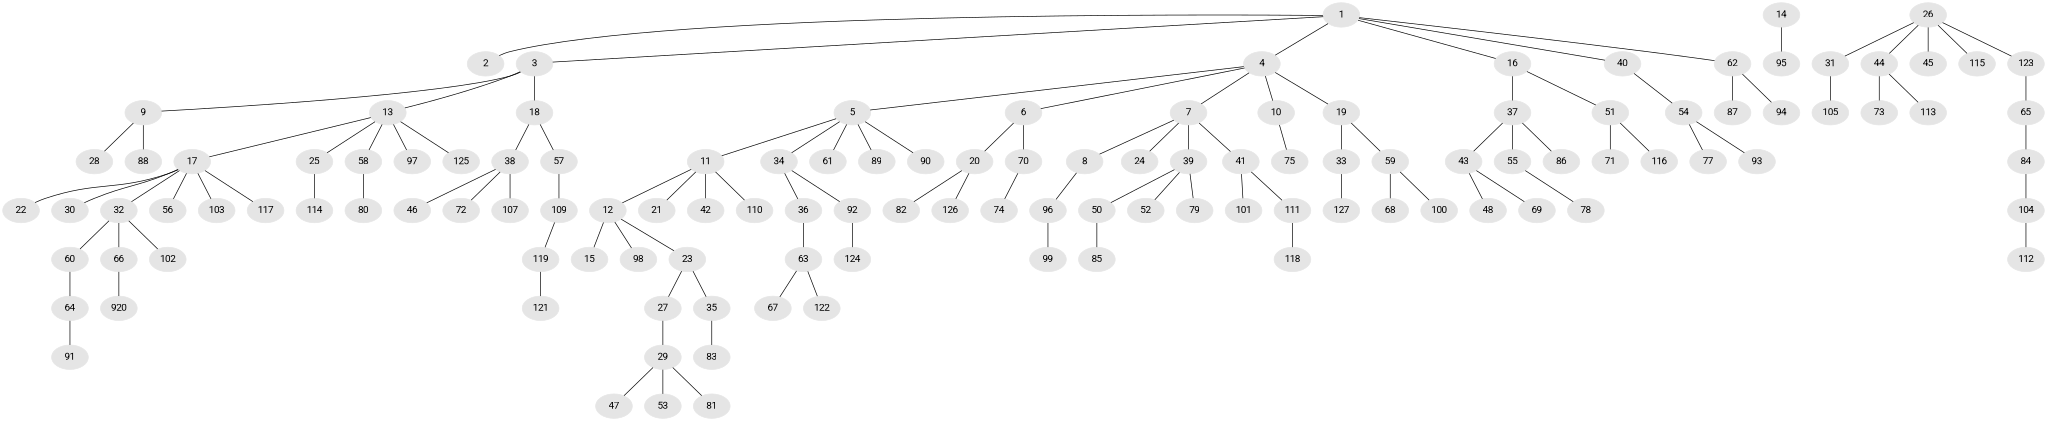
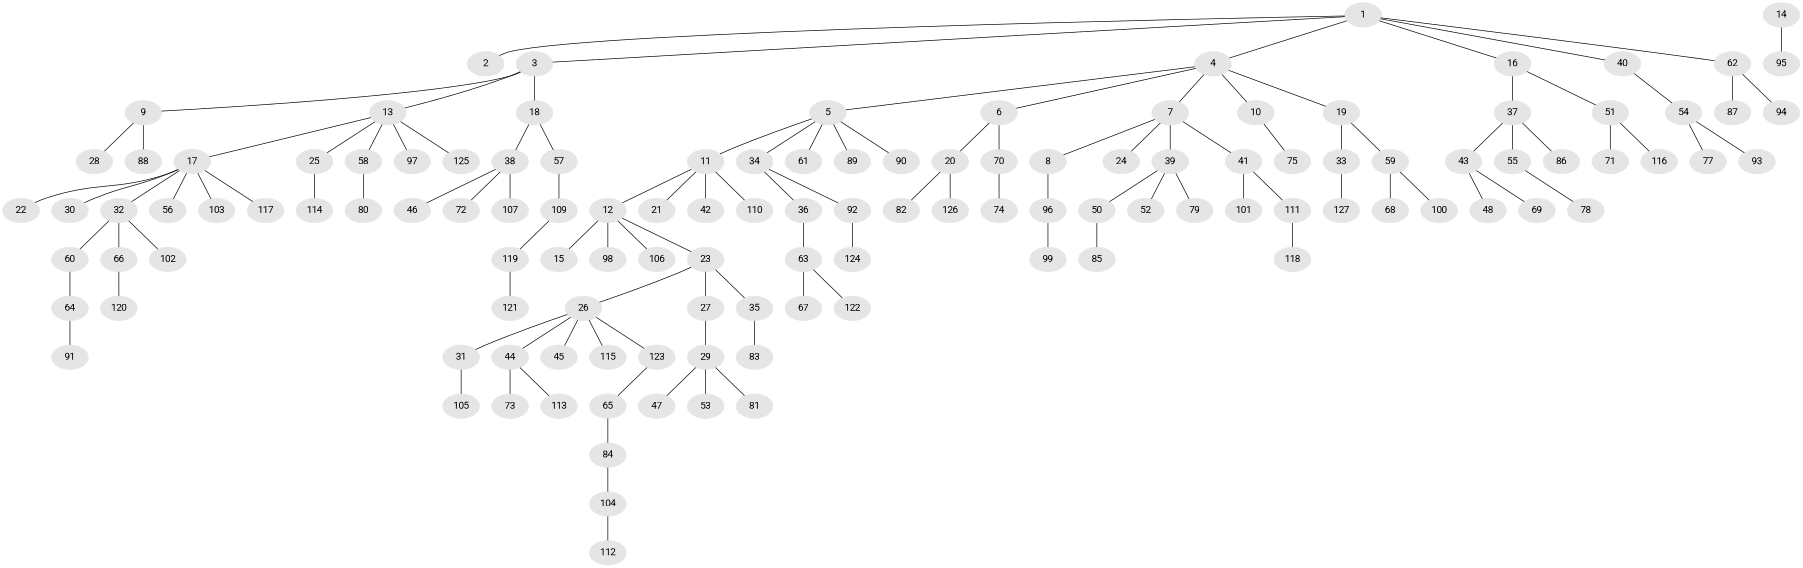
node "106": added
edge "23" -- "26": added
node "920": label "920" -> "120"
